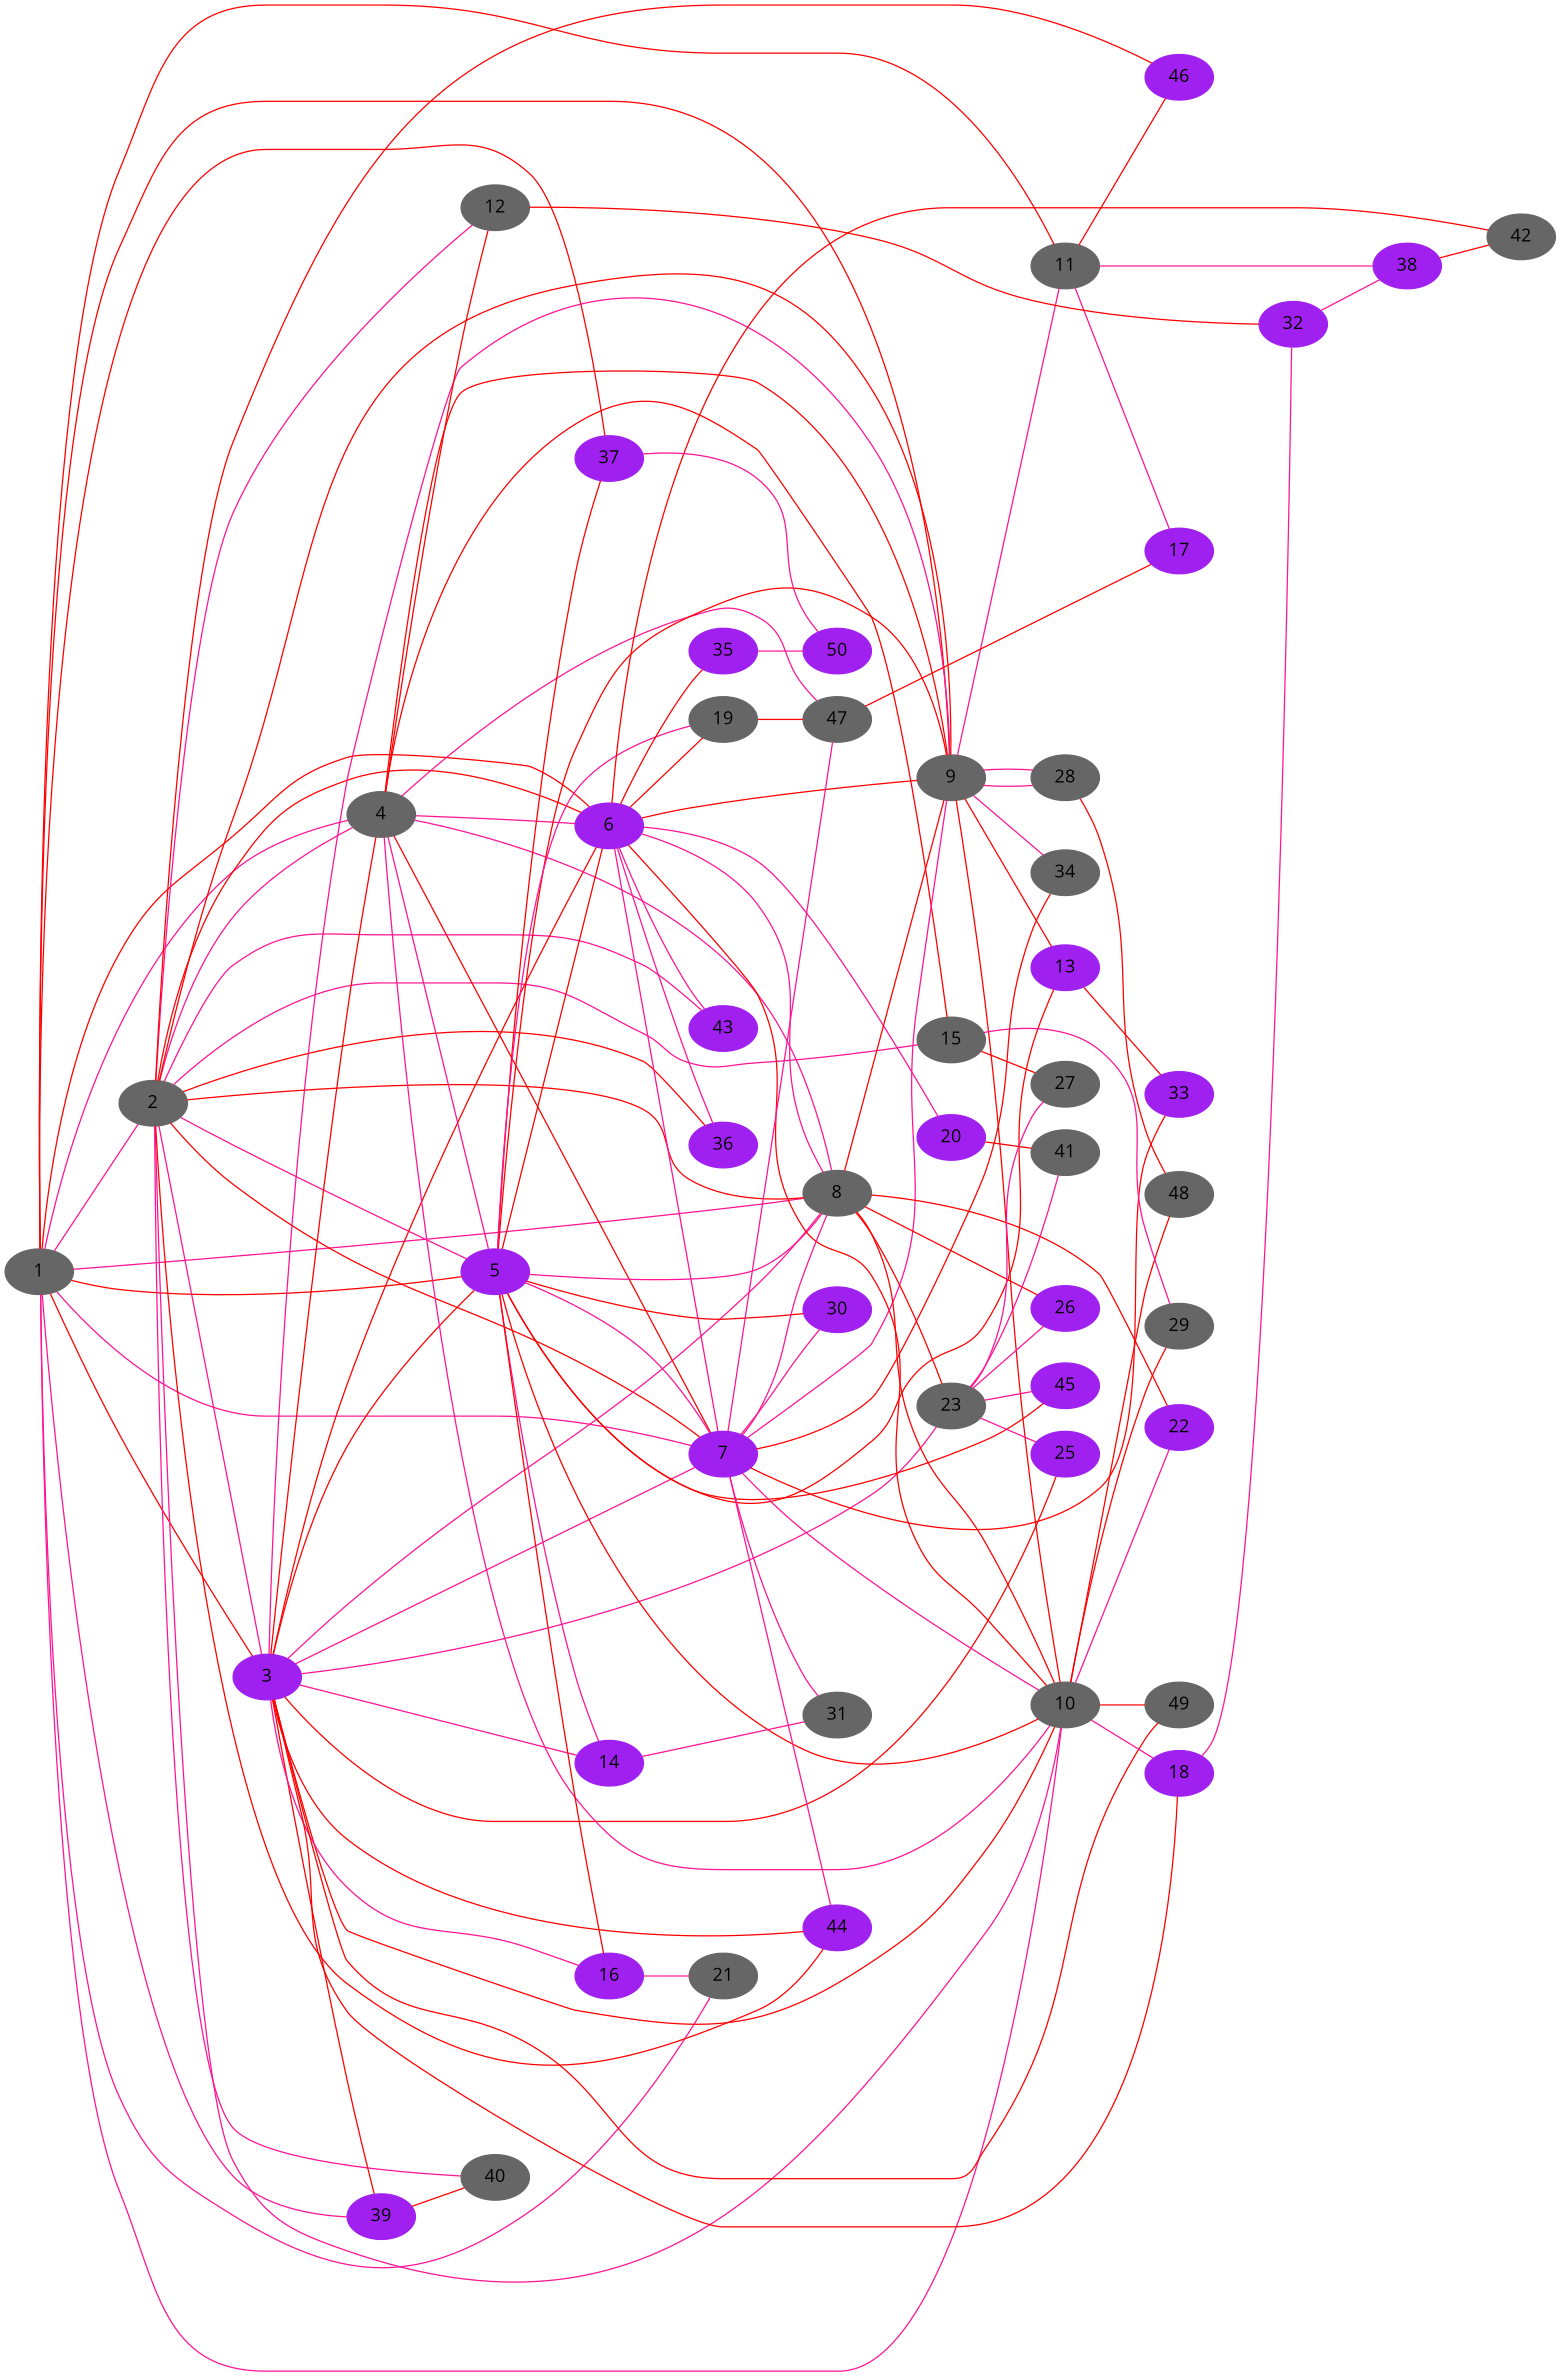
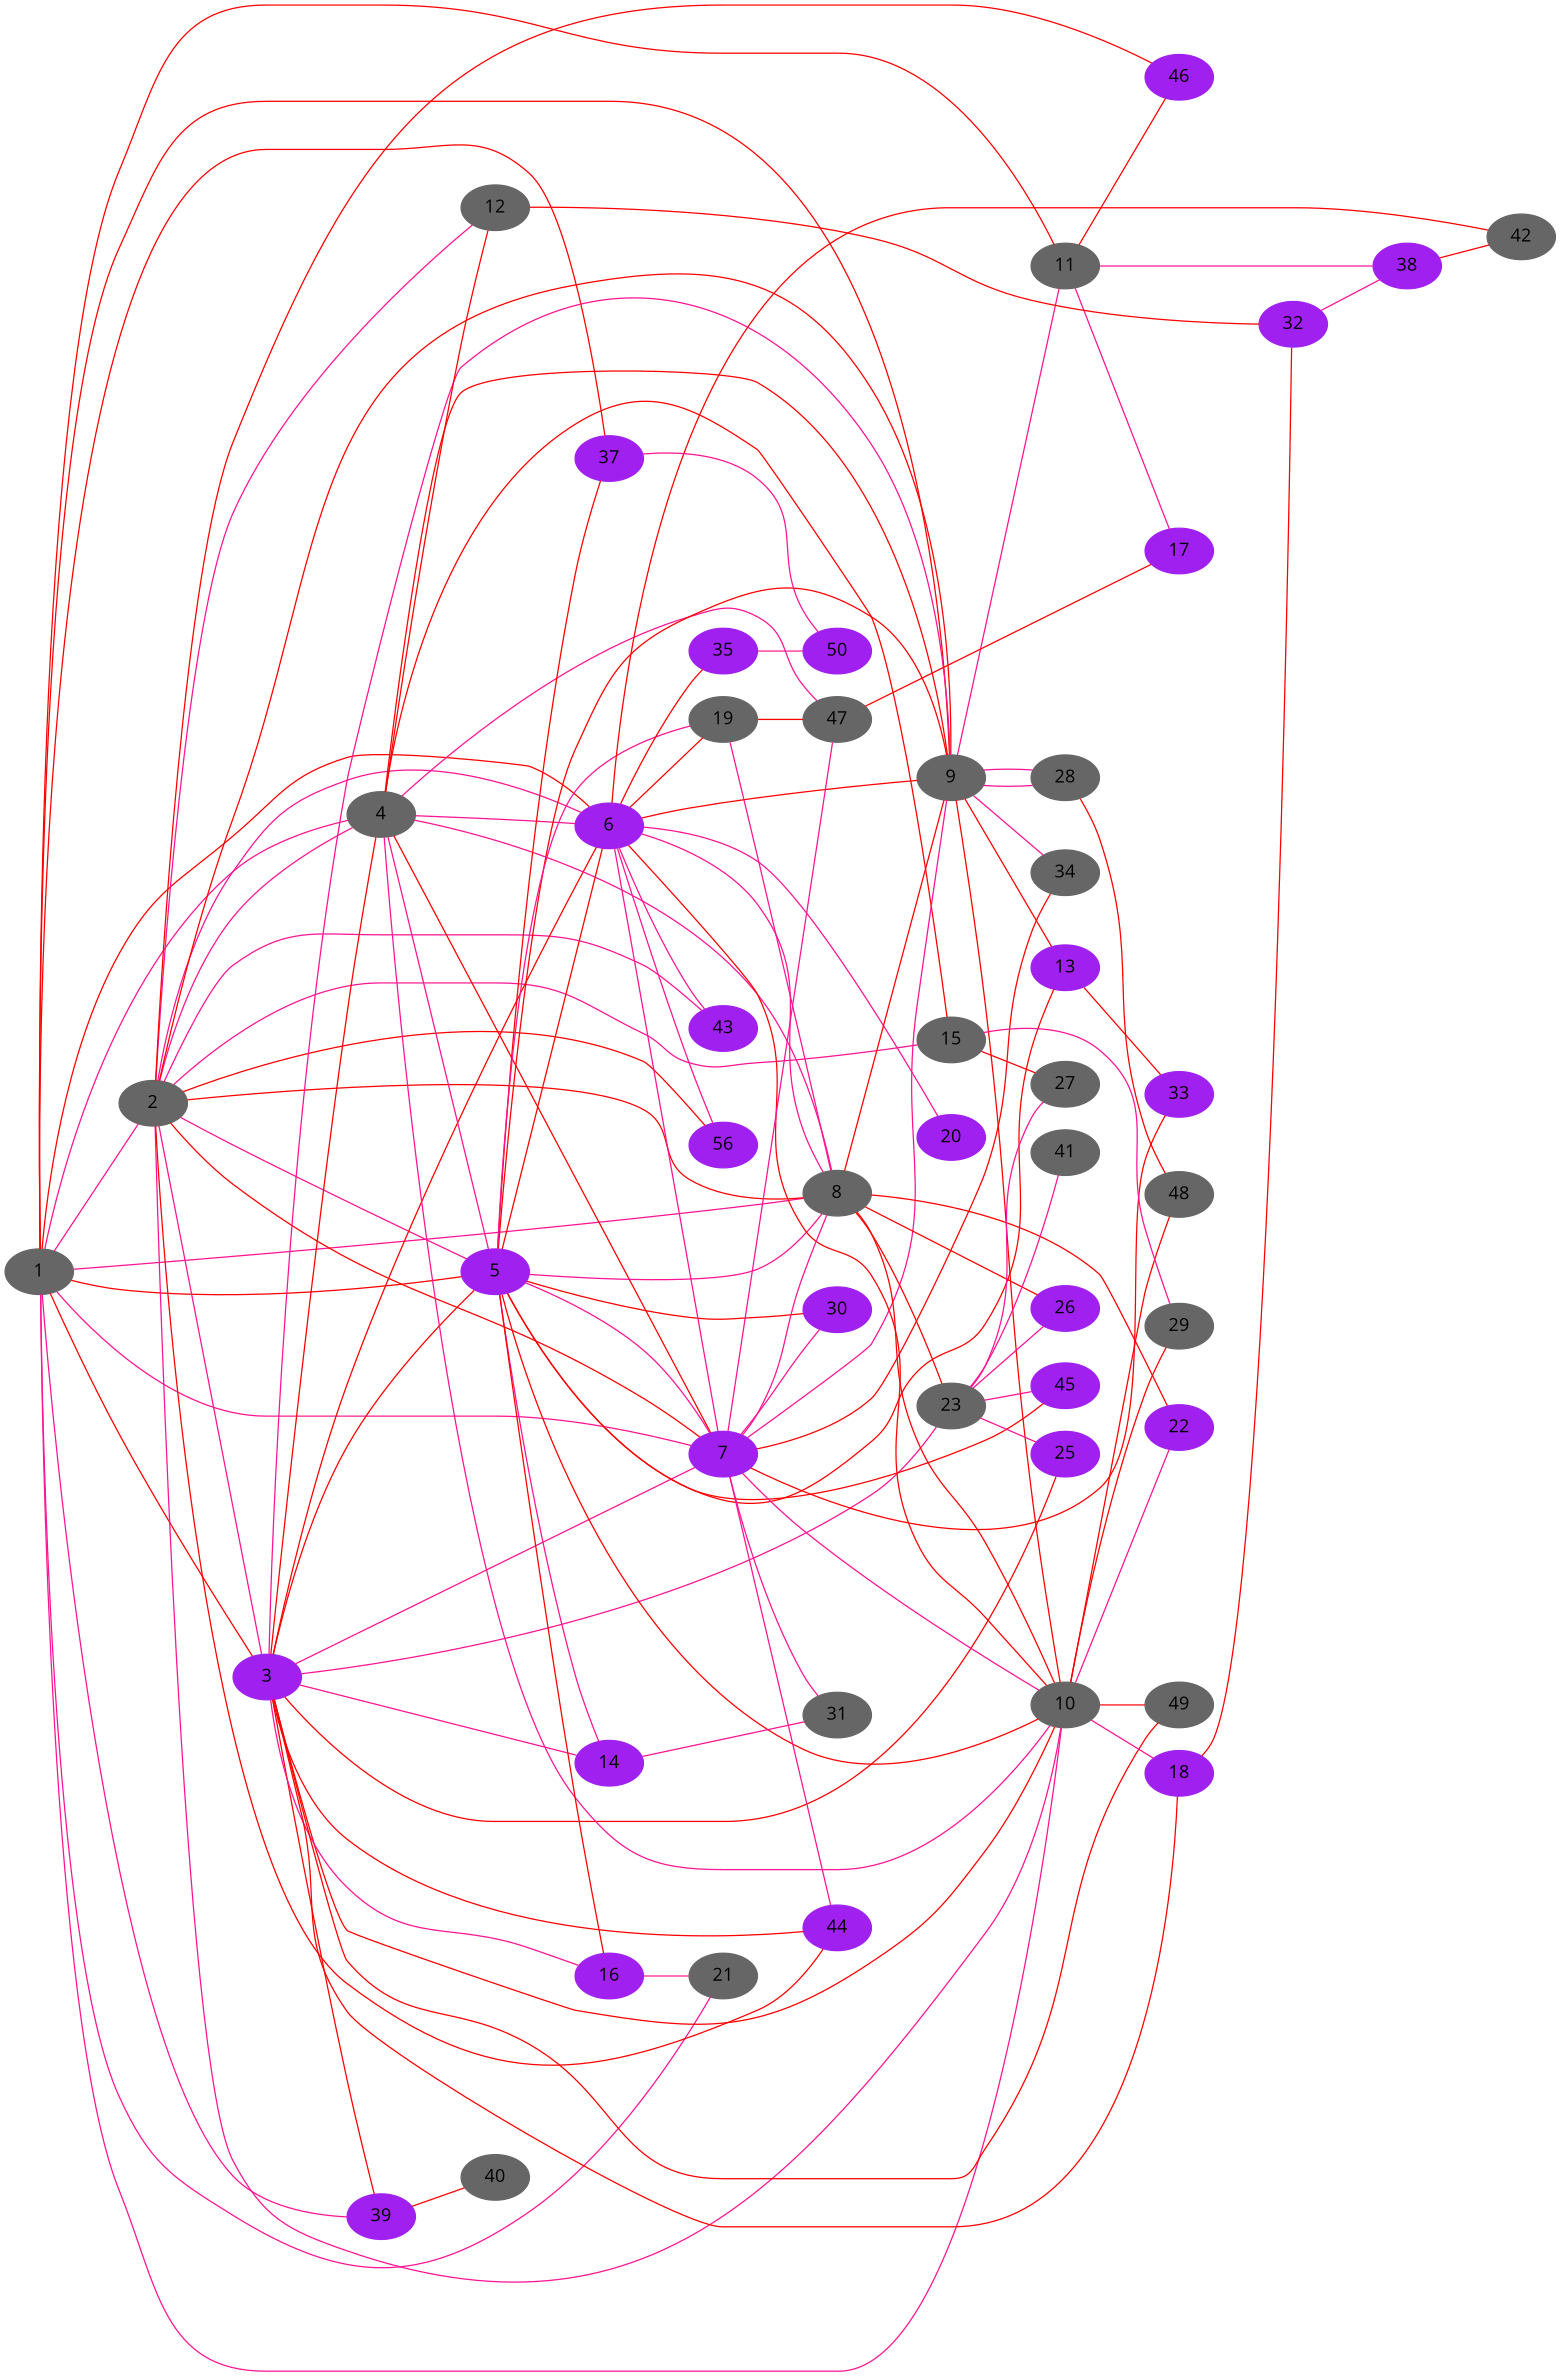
edge "6" -- "2": color red -> deeppink
edge "32" -- "18": color deeppink -> red
node "36": label "36" -> "56"
edge "20" -- "41": removed
edge "8" -- "3": now "8" -- "19"
edge "2" -- "40": removed
